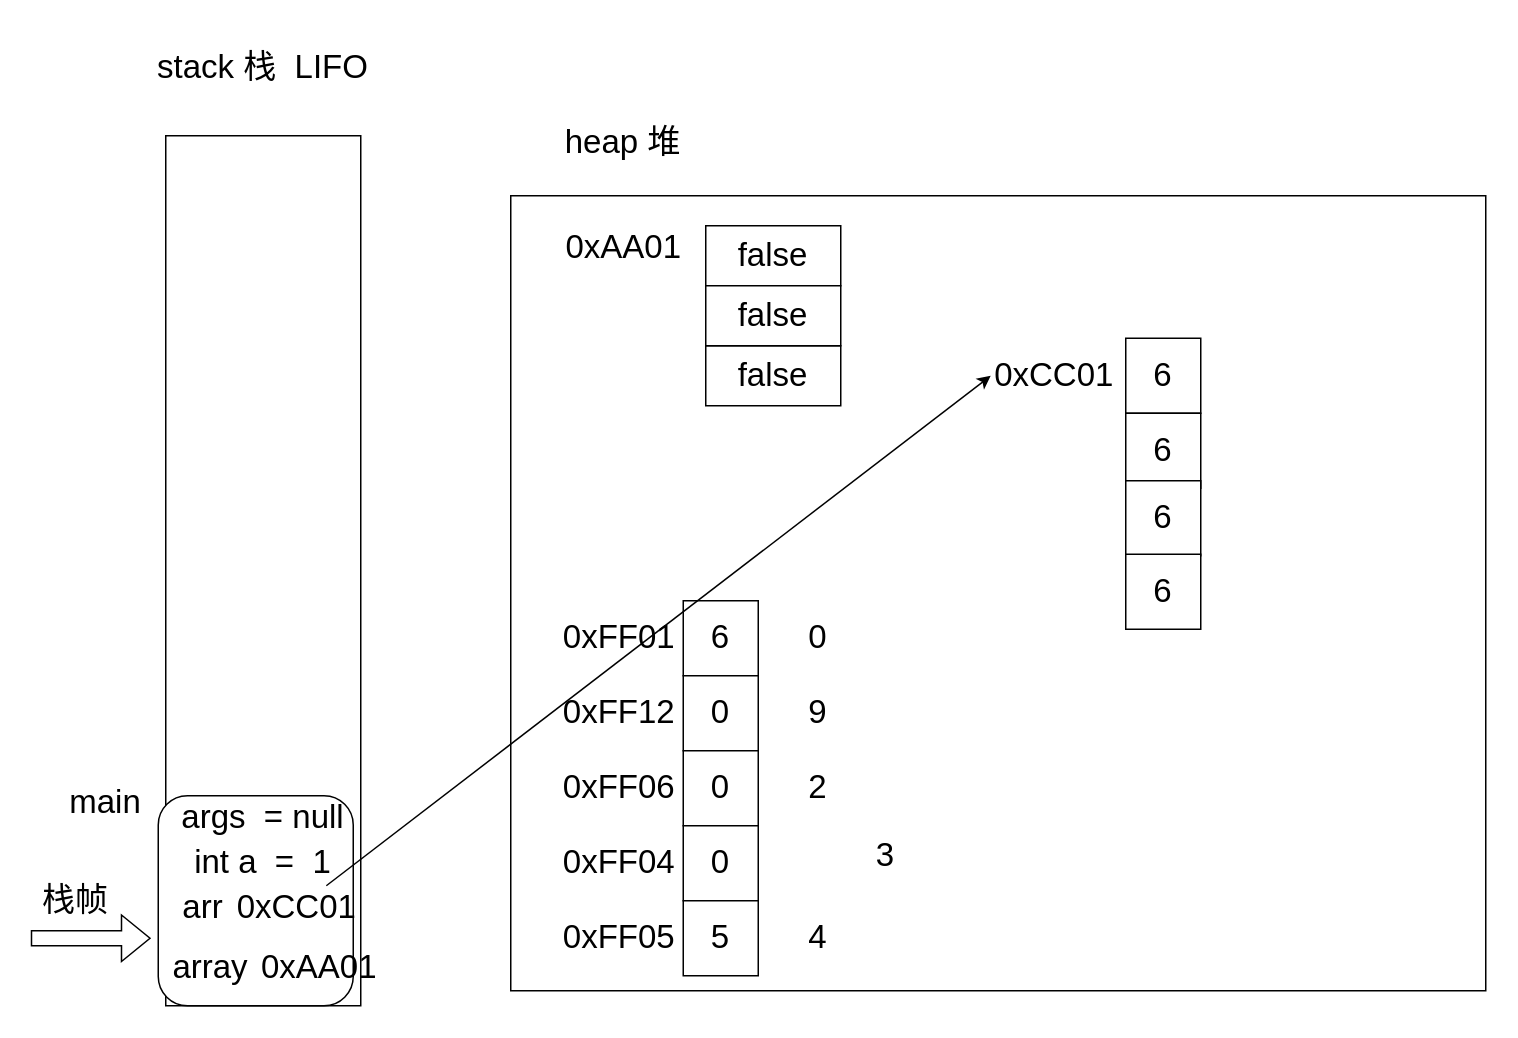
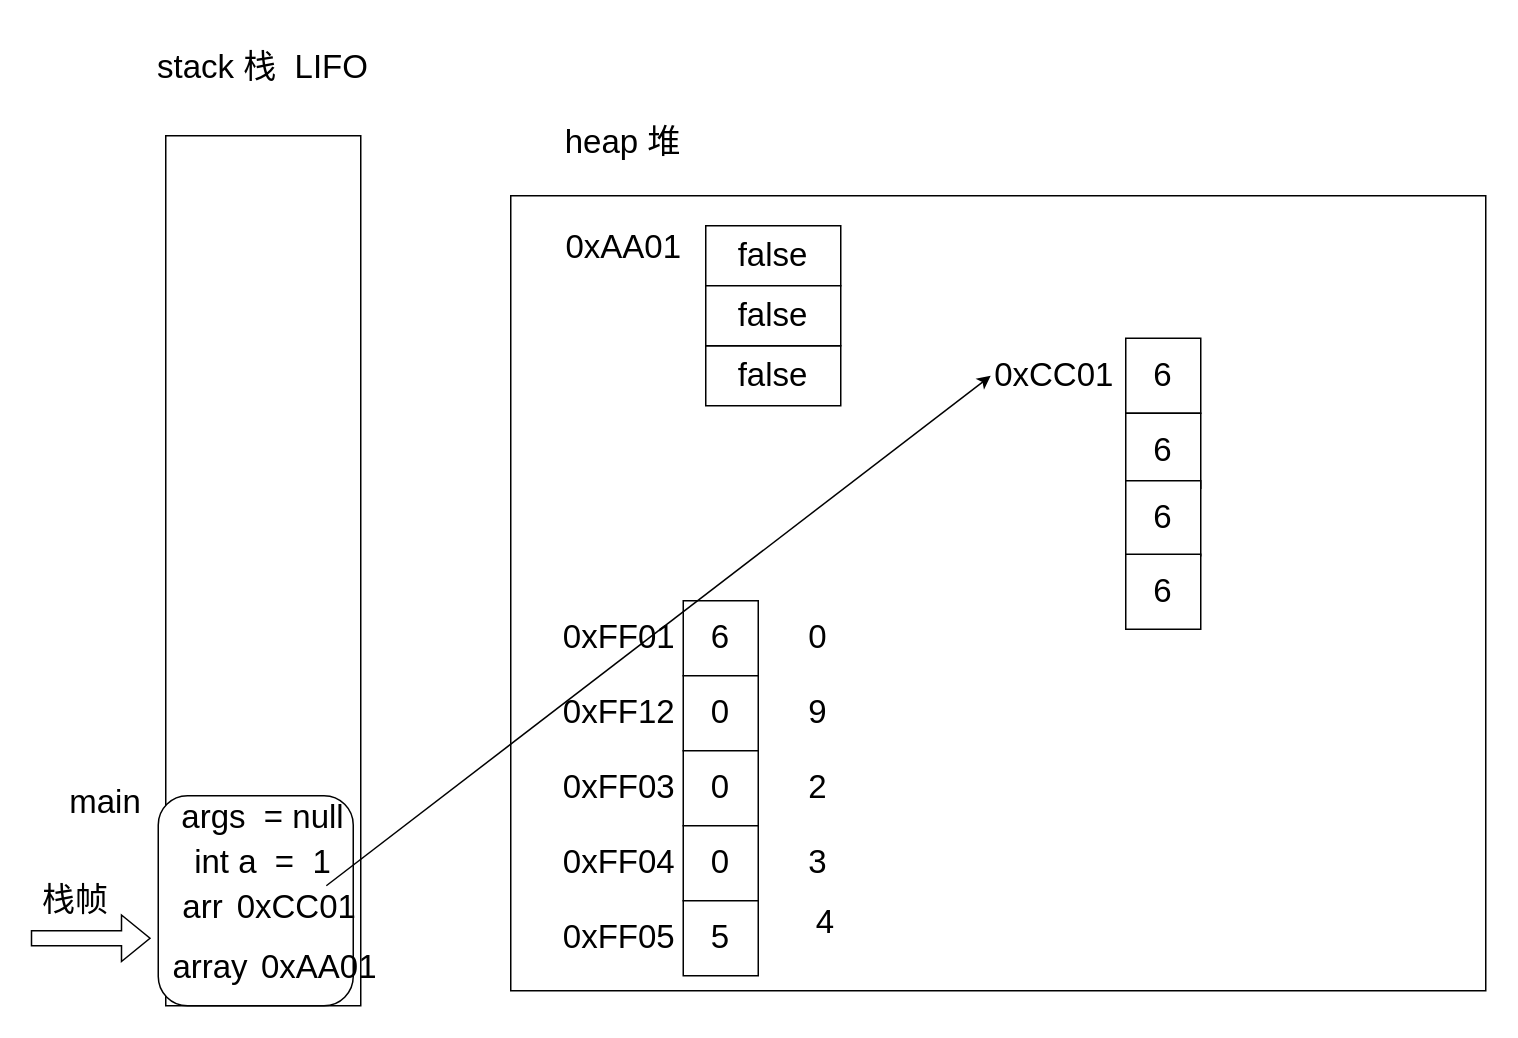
node "0xFF06": label "0xFF06" -> "0xFF03"
node "3": moved (886, 856) -> (818, 863)
node "4": moved (818, 938) -> (826, 923)
